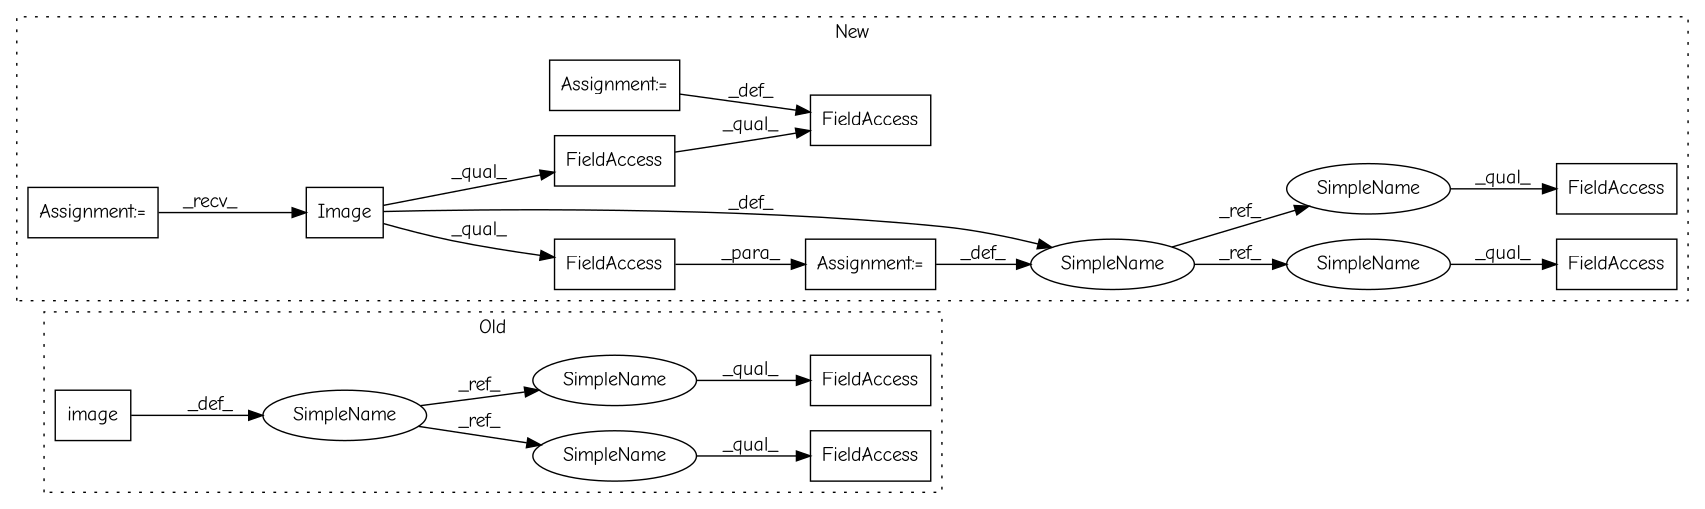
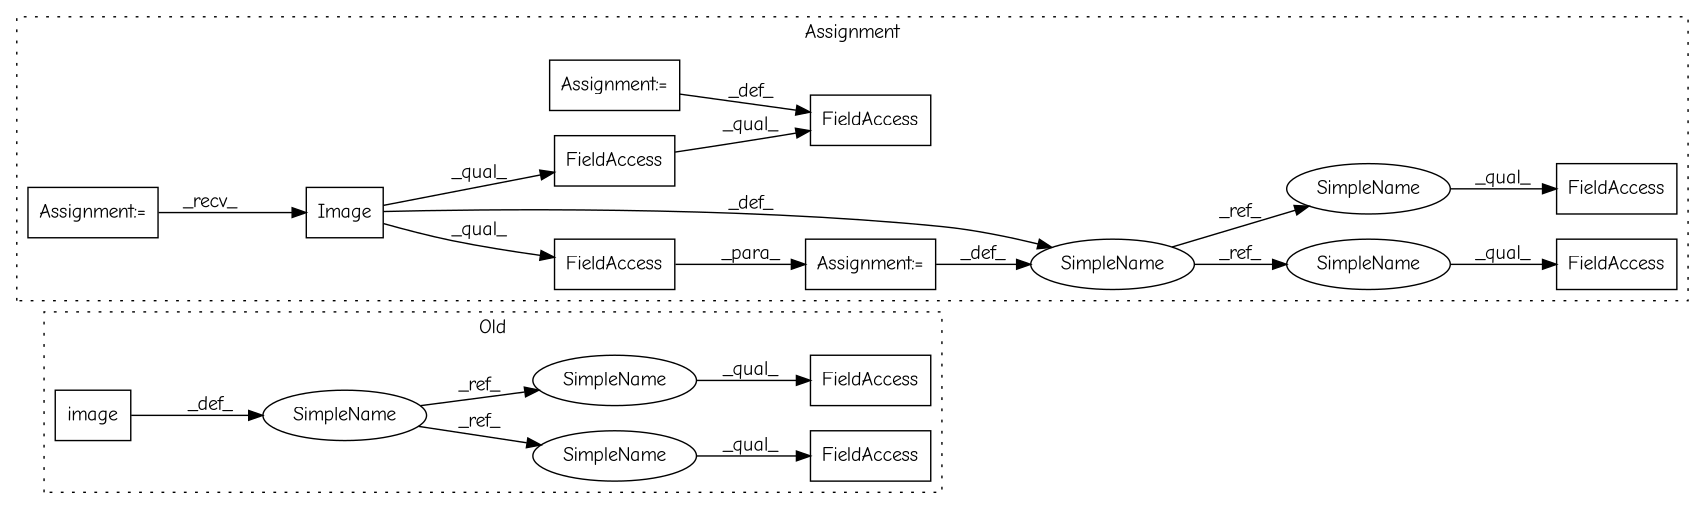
cluster "New": label "New" -> "Assignment"
